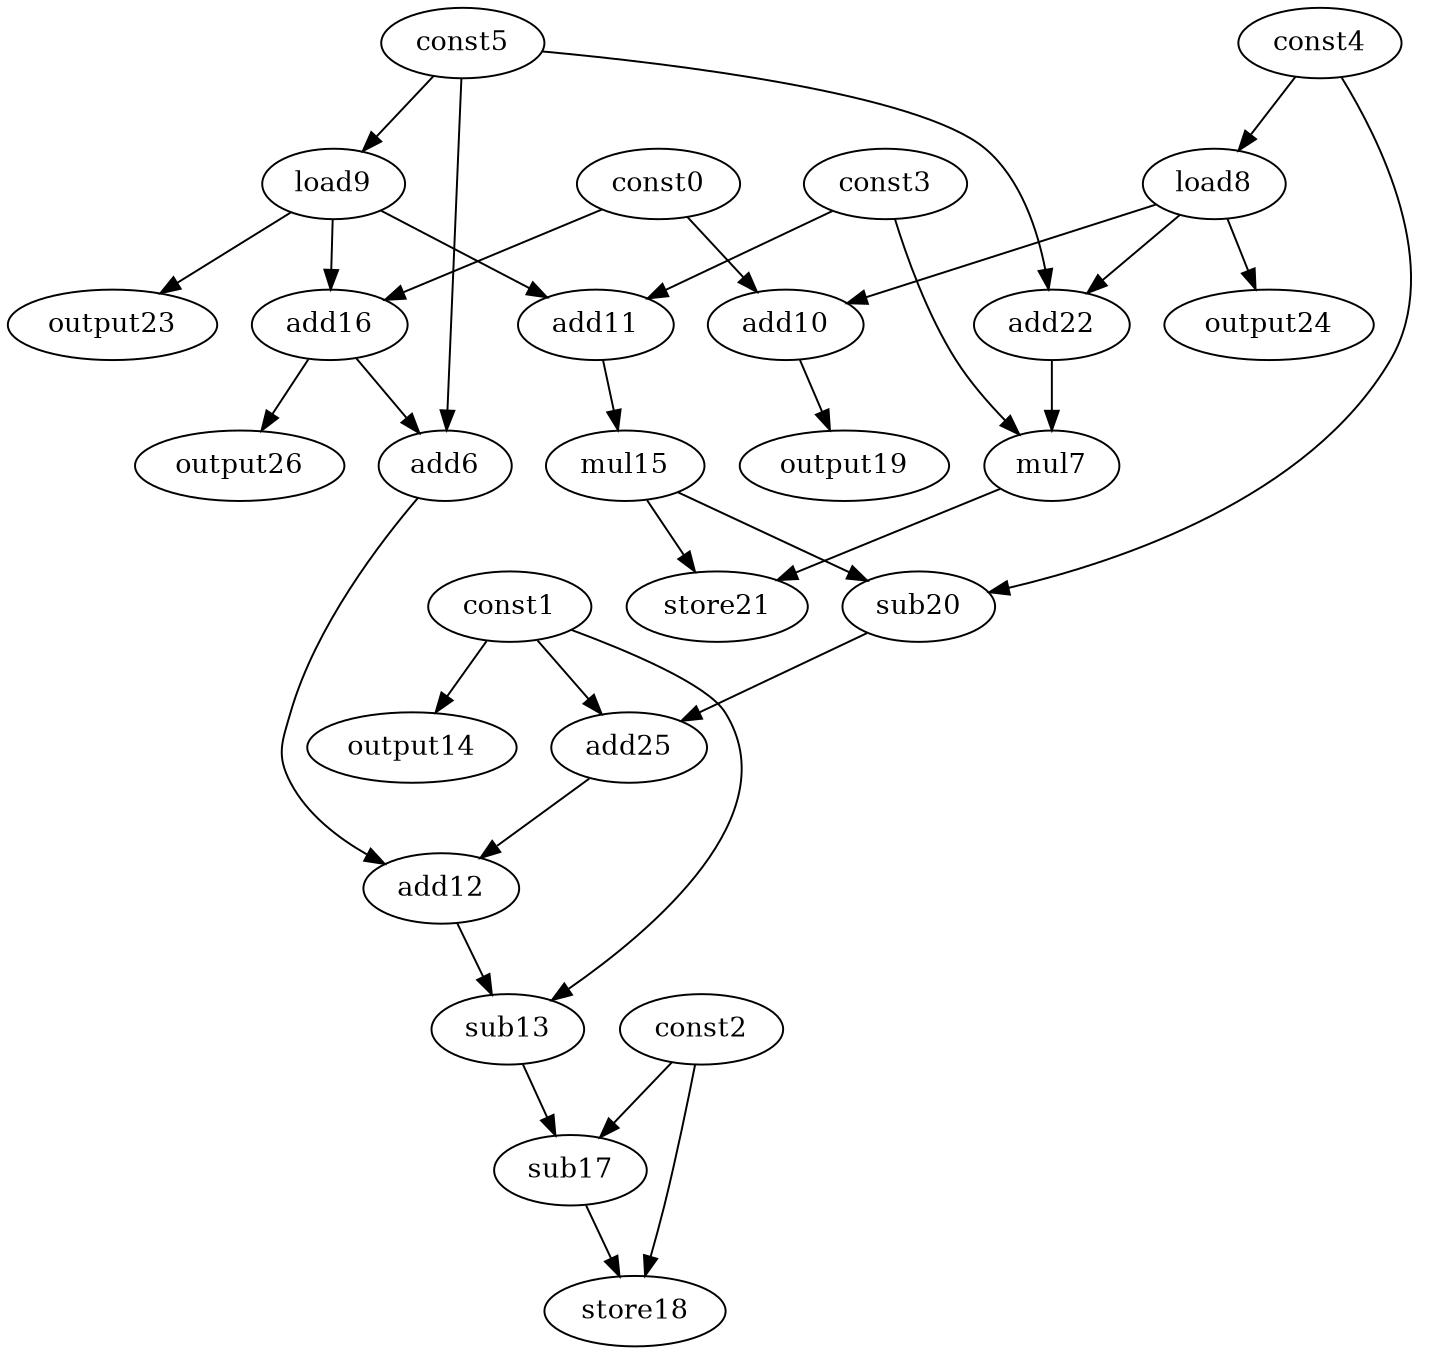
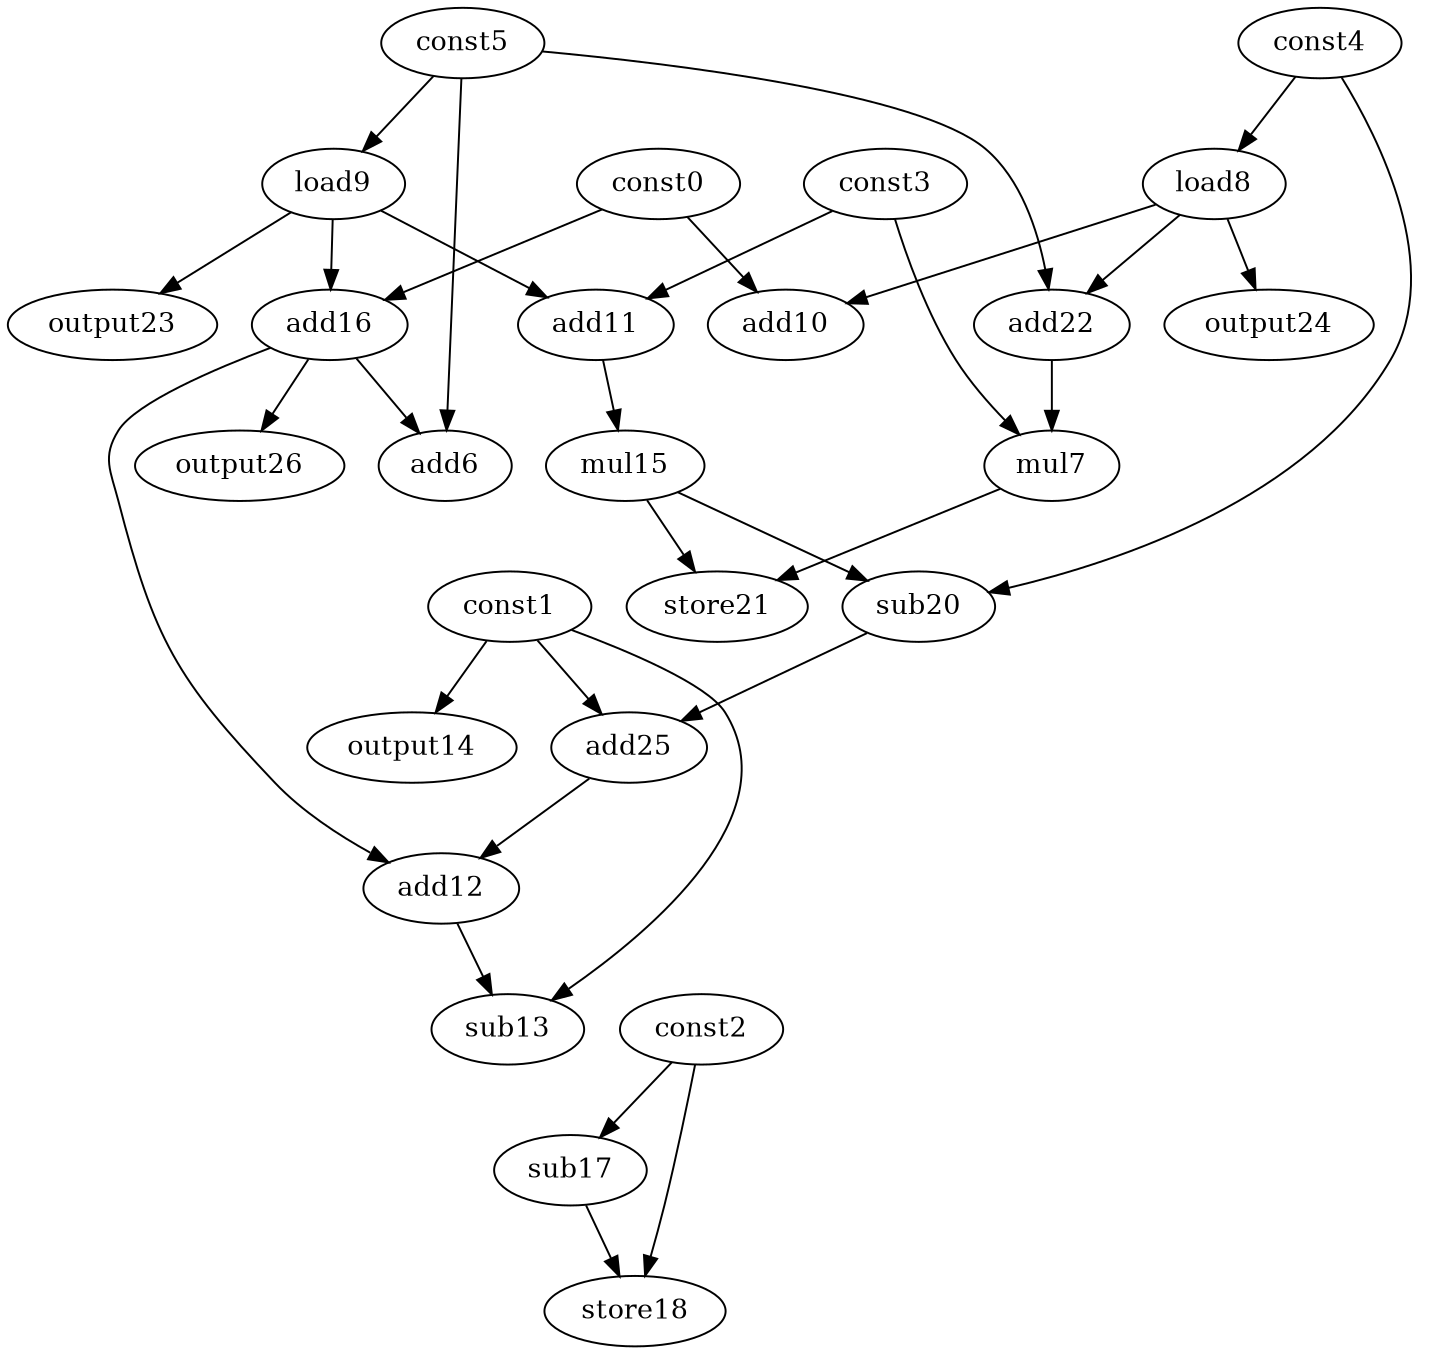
node "output19": removed
edge "add6" -> "add12": now "add16" -> "add12"
edge "sub13" -> "sub17": removed
